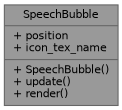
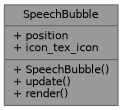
node "SpeechBubble": text "+ icon_tex_name" -> "+ icon_tex_icon"
